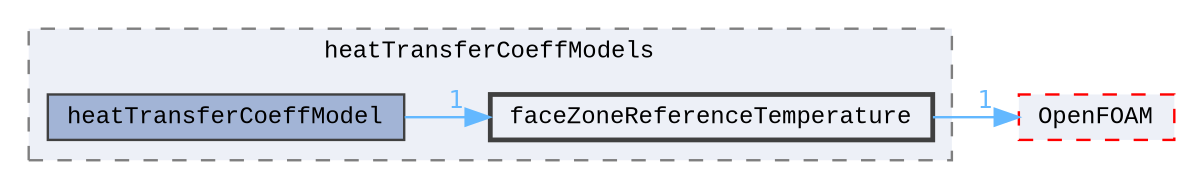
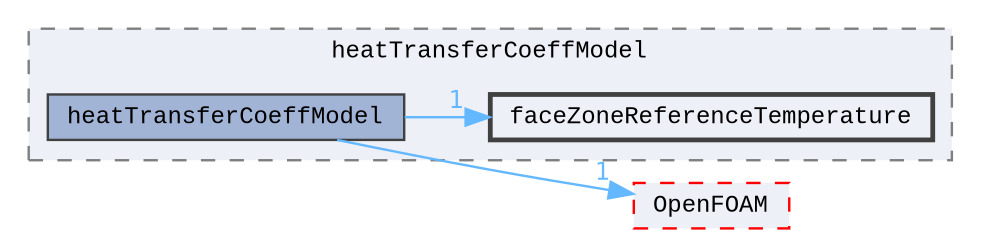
cluster "heatTransferCoeffModels": label "heatTransferCoeffModels" -> "heatTransferCoeffModel"
edge "faceZoneReferenceTemperature" -> "OpenFOAM": now "heatTransferCoeffModel" -> "OpenFOAM"
